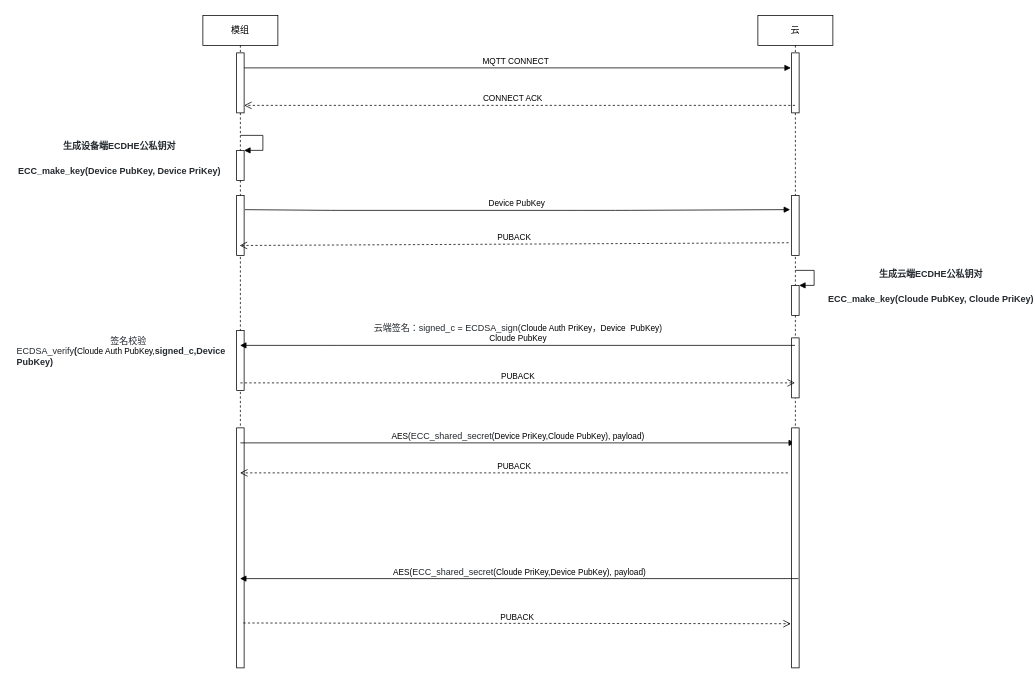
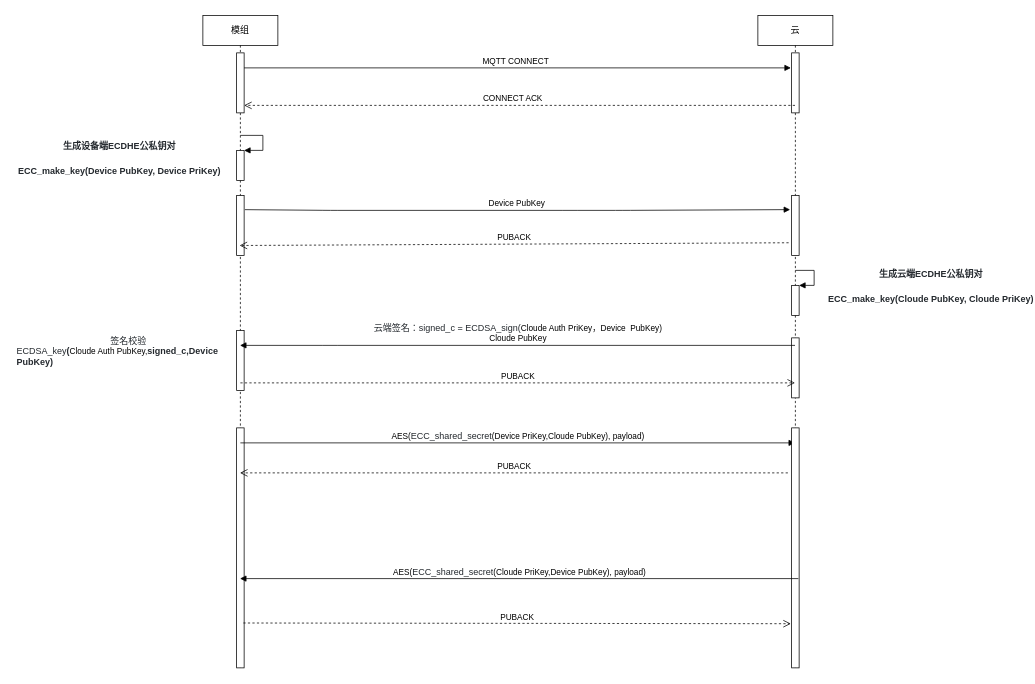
node "签名校验 ECDSA_verify(Cloude Auth PubKey,signed_c,Device PubKey)": label "签名校验 ECDSA_verify(Cloude Auth PubKey,signed_c,Device PubKey)" -> "签名校验 ECDSA_key(Cloude Auth PubKey,signed_c,Device PubKey)"
